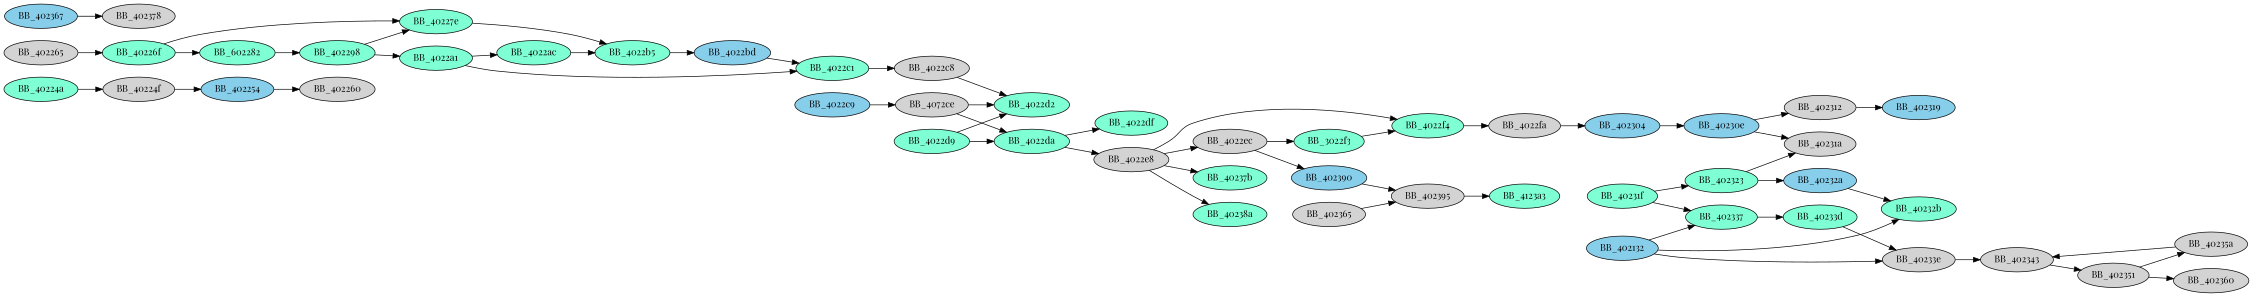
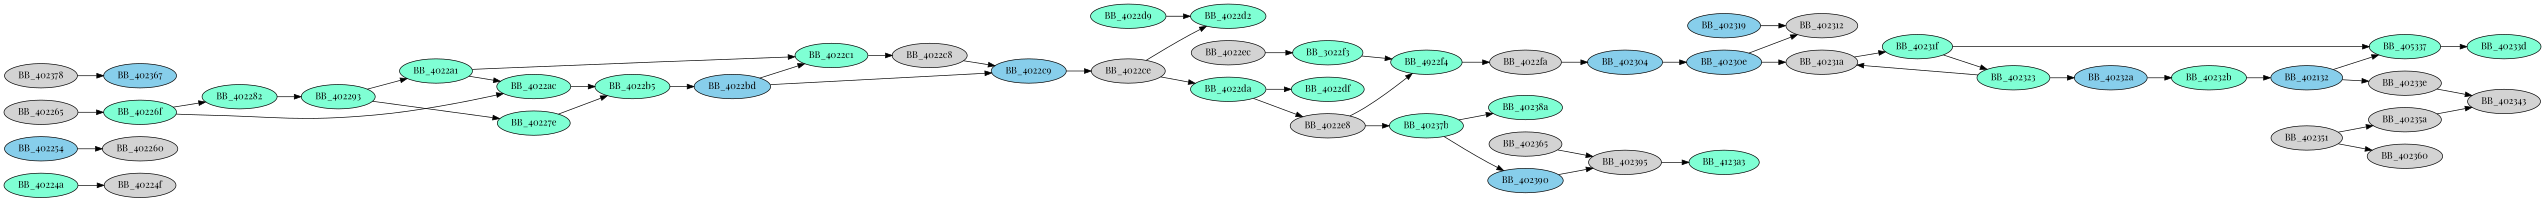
edge "BB_402367" -> "BB_402378": reversed
edge "BB_40226f" -> "BB_40227e": now "BB_40226f" -> "BB_4022ac"
node "BB_602282": label "BB_602282" -> "BB_402282"
node "BB_402298": label "BB_402298" -> "BB_402293"
edge "BB_40231a" -> "BB_40231f": added
edge "BB_4022bd" -> "BB_4022c9": added
edge "BB_4022c8" -> "BB_4022d2": now "BB_4022c8" -> "BB_4022c9"
edge "BB_40224f" -> "BB_402254": removed
node "BB_4072ce": label "BB_4072ce" -> "BB_4022ce"
edge "BB_402312" -> "BB_402319": reversed
node "BB_4022f4": label "BB_4022f4" -> "BB_4922f4"
edge "BB_4022d9" -> "BB_4022da": removed
edge "BB_4022e8" -> "BB_4022ec": removed
edge "BB_4022ec" -> "BB_402390": now "BB_40237b" -> "BB_402390"
edge "BB_4022e8" -> "BB_40238a": now "BB_40237b" -> "BB_40238a"
node "BB_402337": label "BB_402337" -> "BB_405337"
edge "BB_40233d" -> "BB_40233e": removed
edge "BB_402132" -> "BB_40232b": reversed
edge "BB_402343" -> "BB_402351": removed
